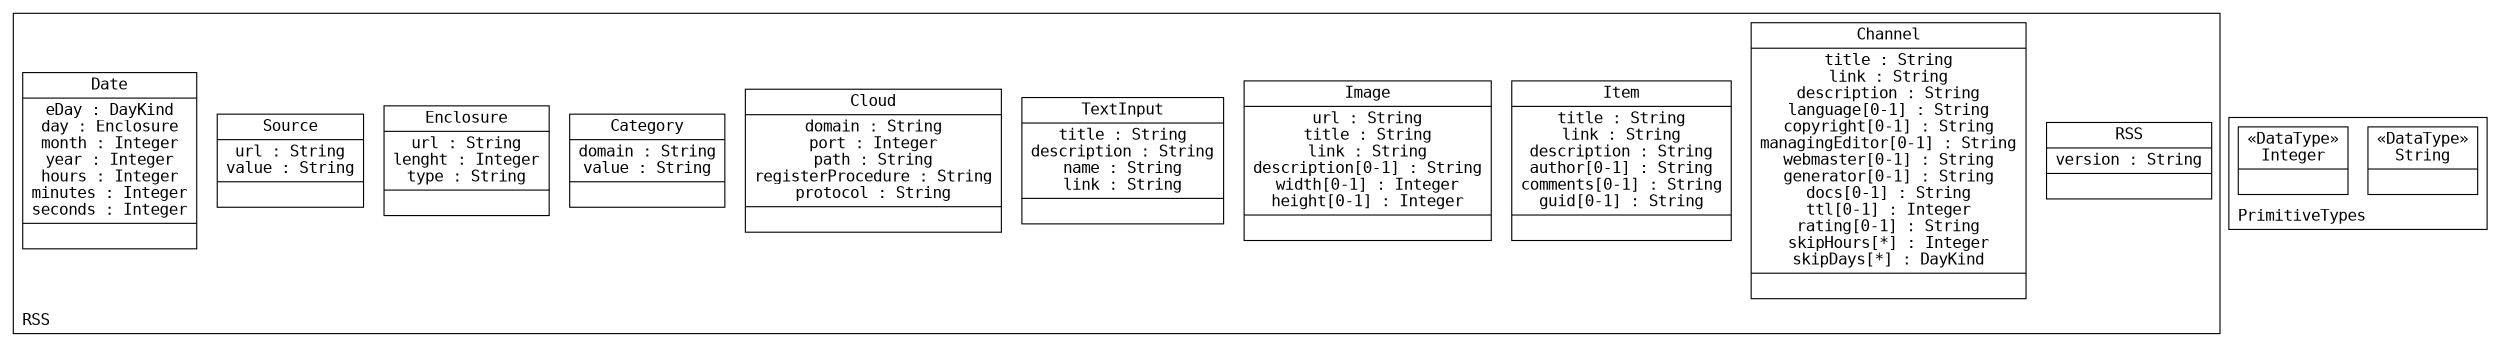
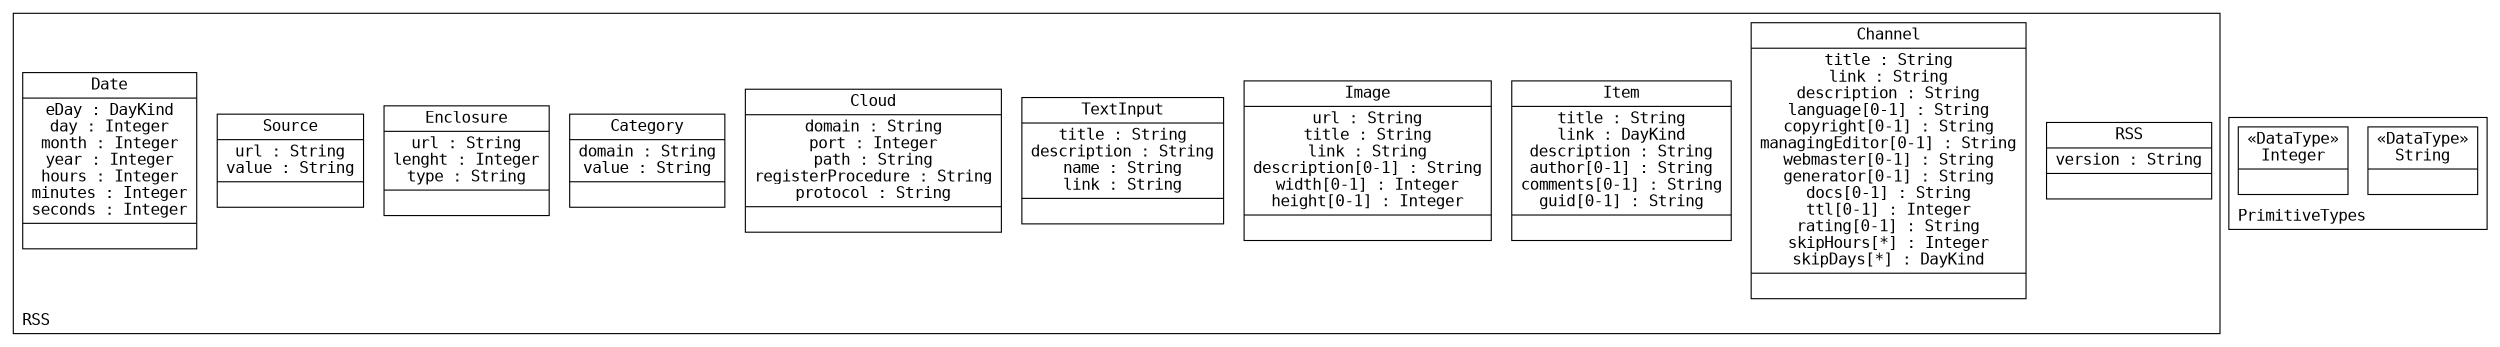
node "Date": text "day : Enclosure" -> "day : Integer"
node "Item": text "link : String" -> "link : DayKind"
